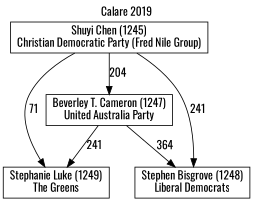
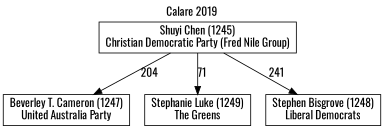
edge "Beverley T. Cameron (1247) United Australia Party" -> "Stephanie Luke (1249) The Greens": removed, label "241"
edge "Beverley T. Cameron (1247) United Australia Party" -> "Stephen Bisgrove (1248) Liberal Democrats": removed, label "364"
